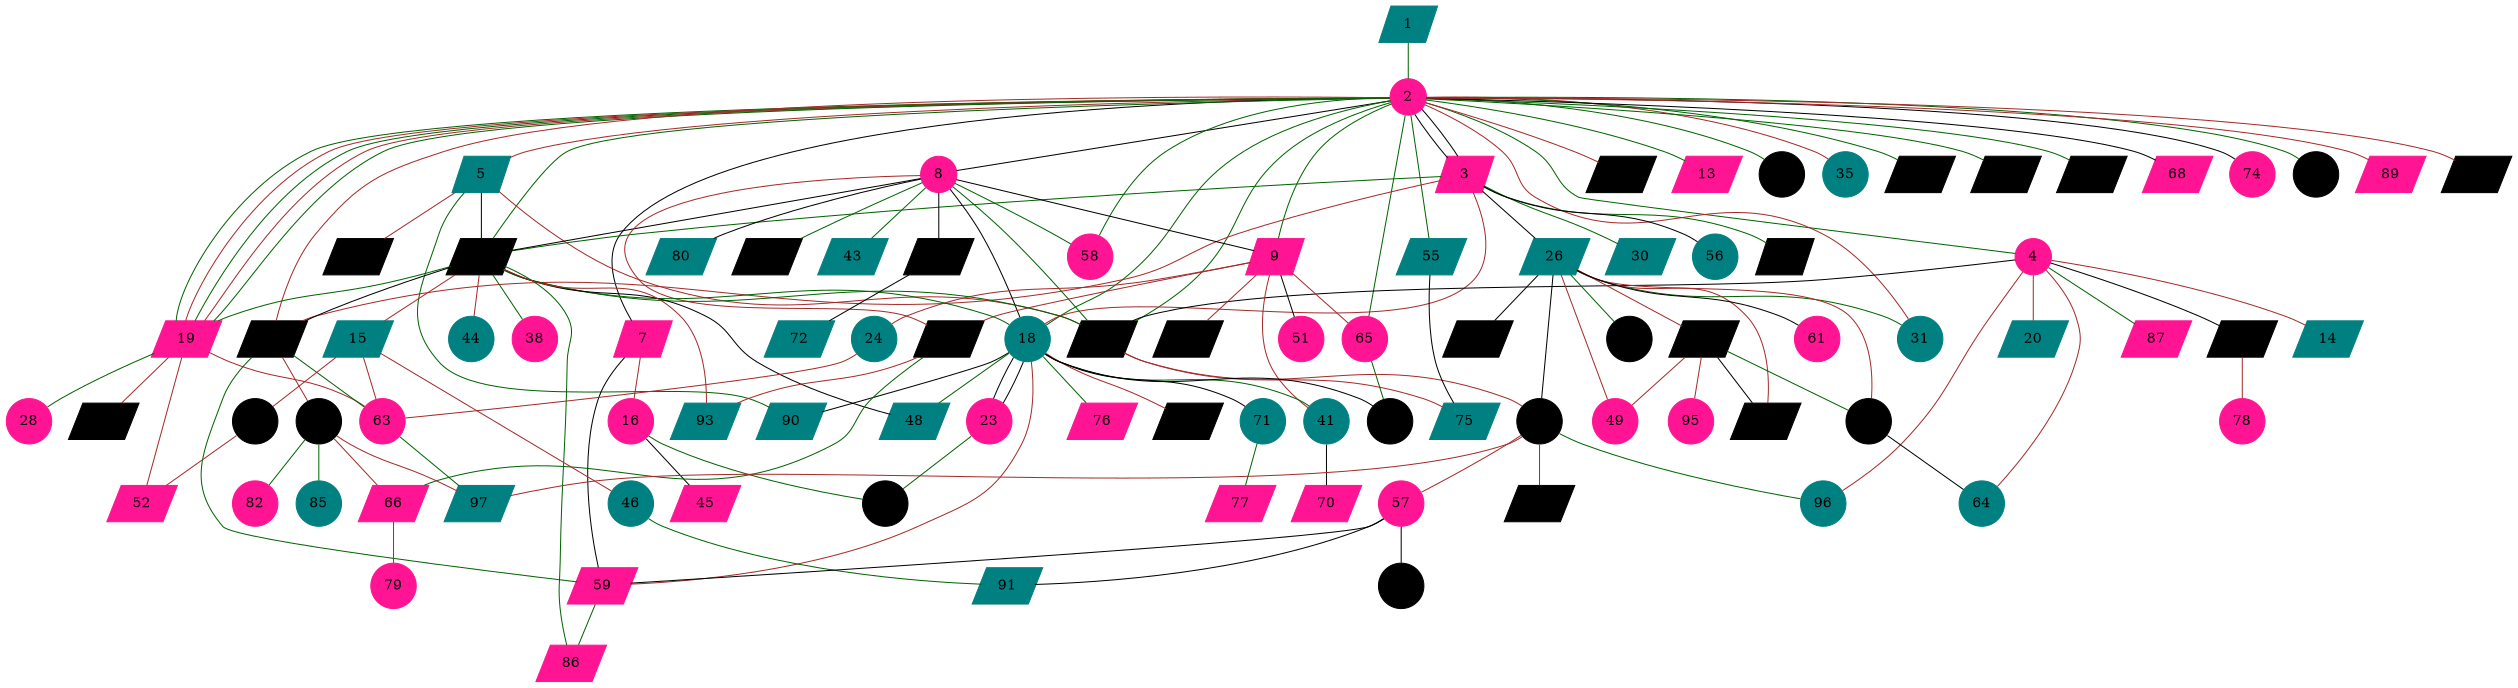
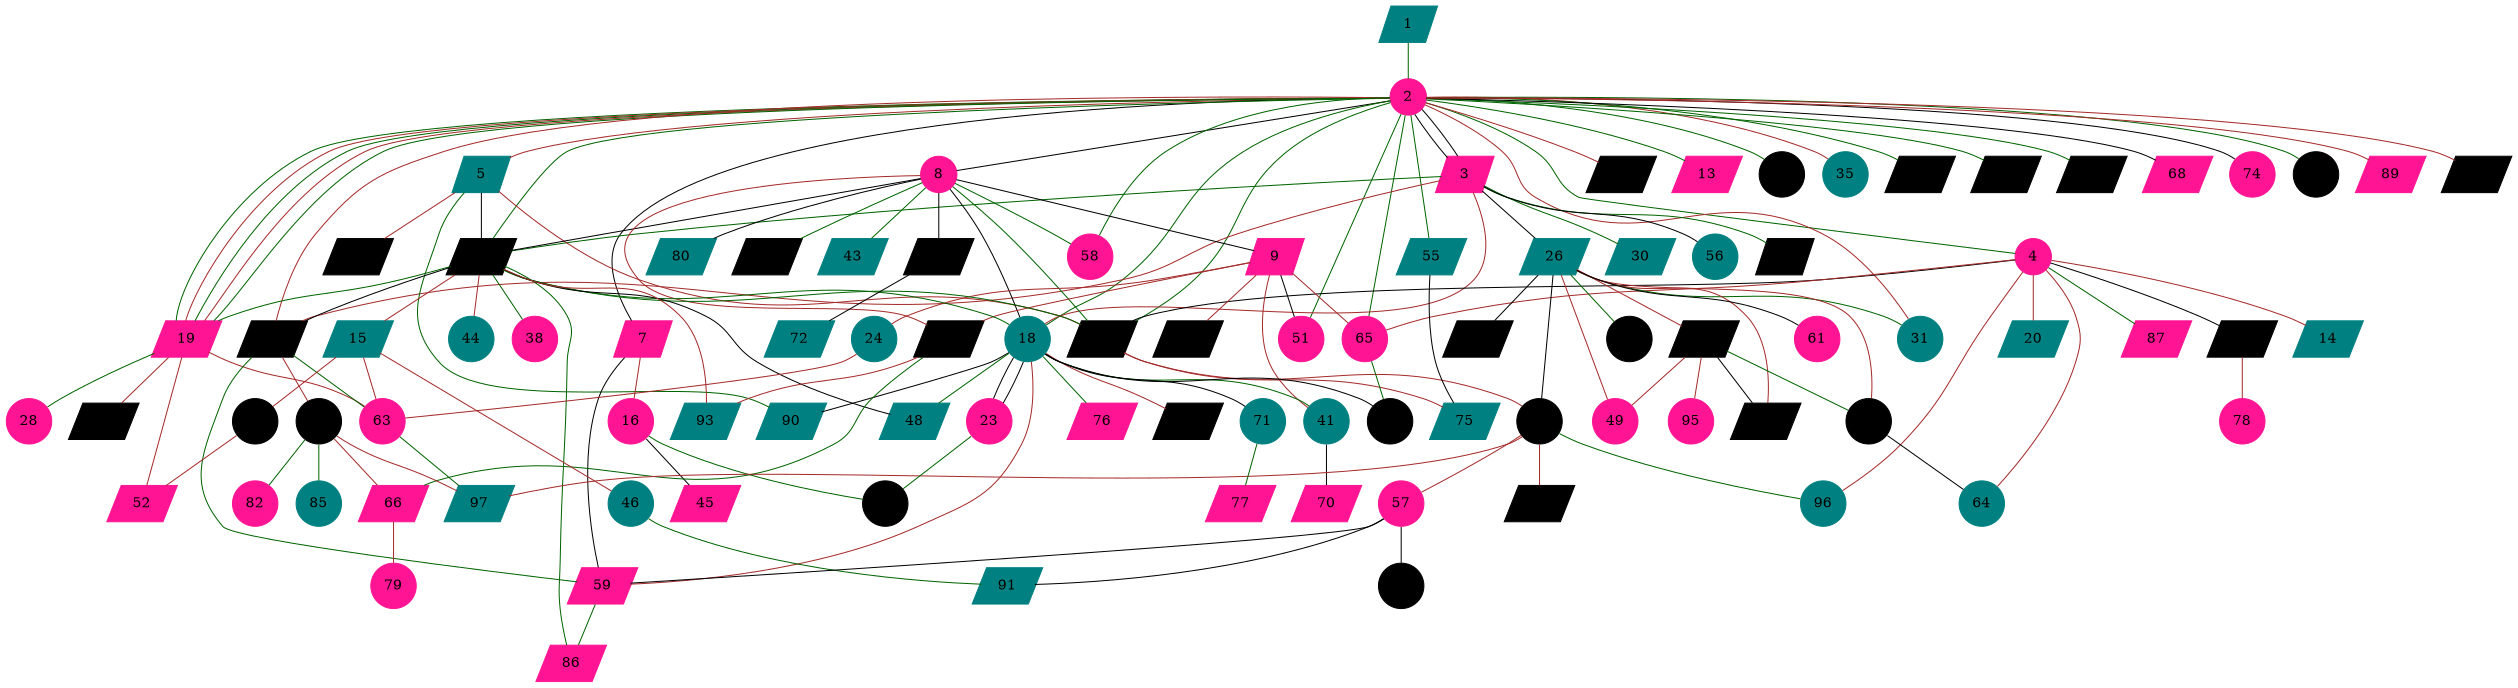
edge "2" -- "9": now "2" -- "51"
edge "4" -- "65": added
